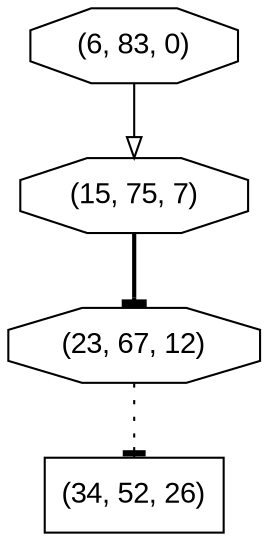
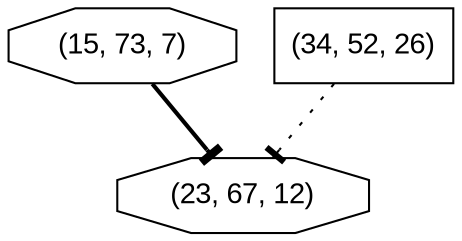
node "(6, 83, 0)": removed
node "(15, 75, 7)": label "(15, 75, 7)" -> "(15, 73, 7)"
edge "(23, 67, 12)" -> "(34, 52, 26)": reversed
